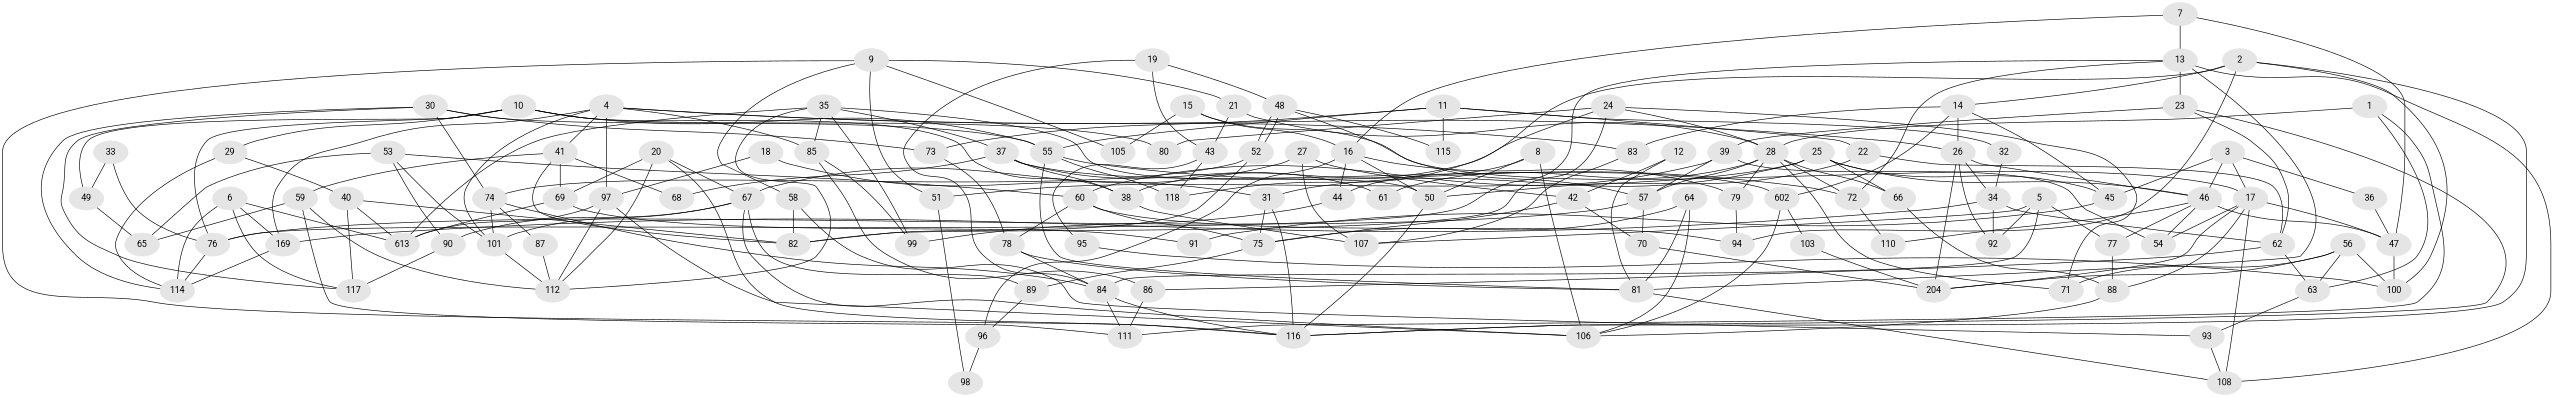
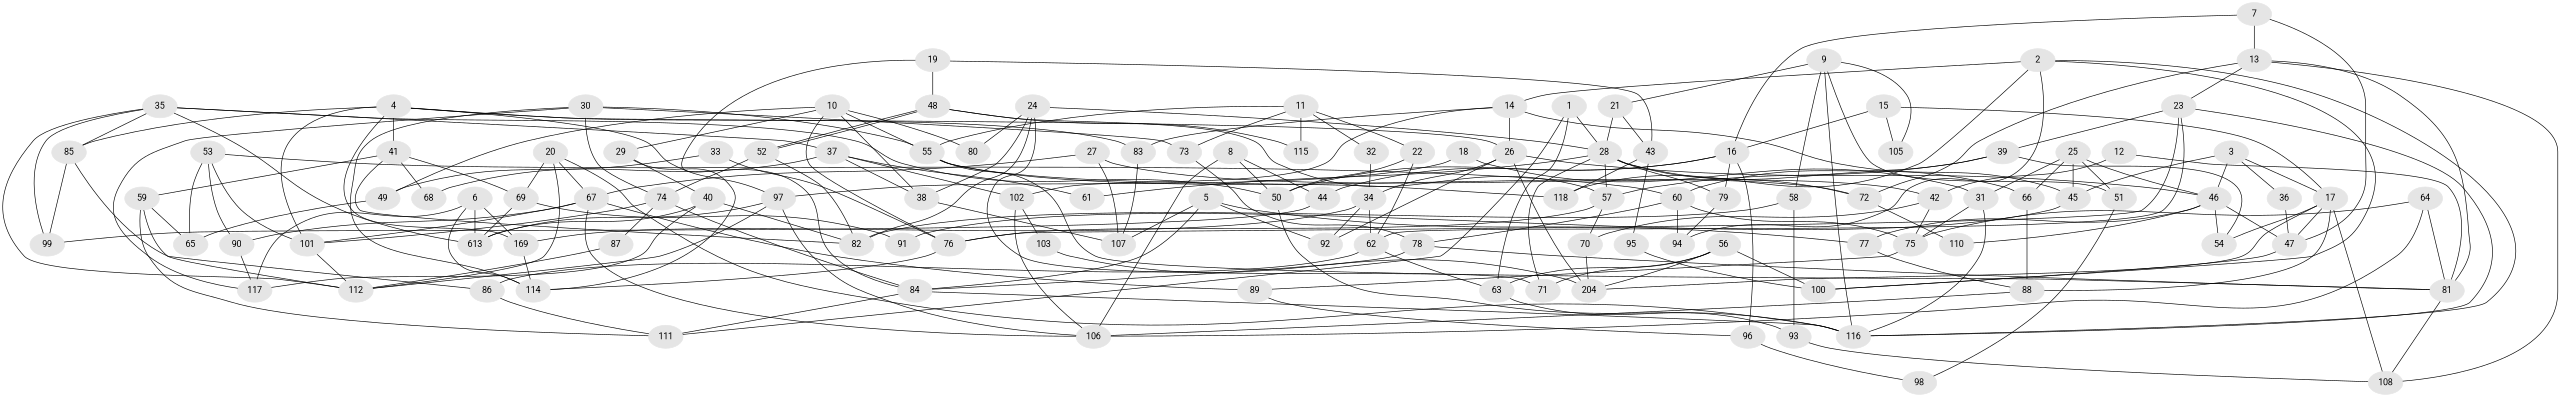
node "602": label "602" -> "102"
edge "13" -- "76": now "23" -- "76"
